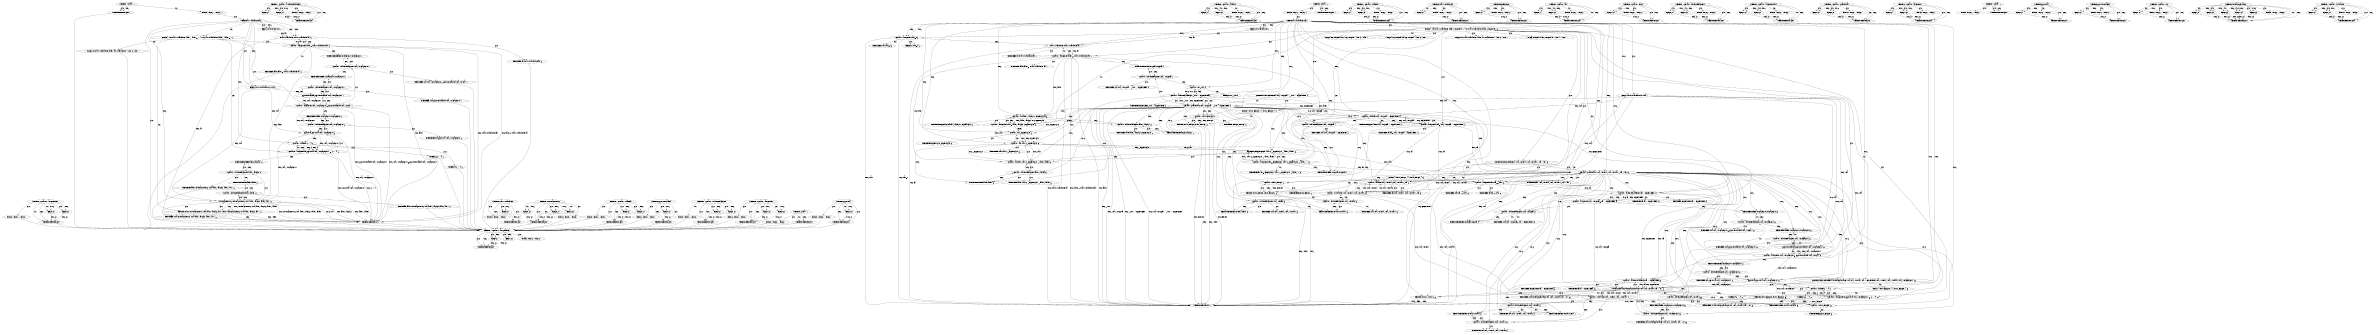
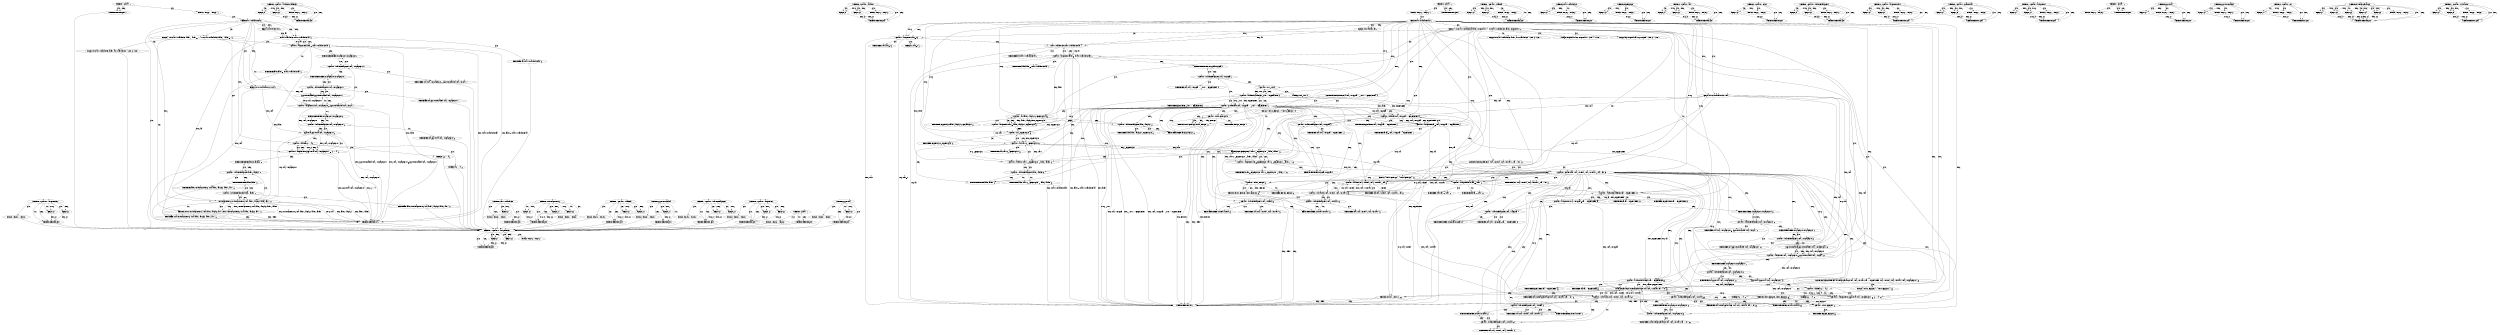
node "<(LOCAL,long unsigned start: long unsigned)<SUB>5</SUB>>": removed
edge "(<operator>.addition,vma->vm_end - vma->vm_start + off)" -> "(IDENTIFIER,off,vma->vm_end - vma->vm_start + off)": label "AST: " -> "SHIFT: "
